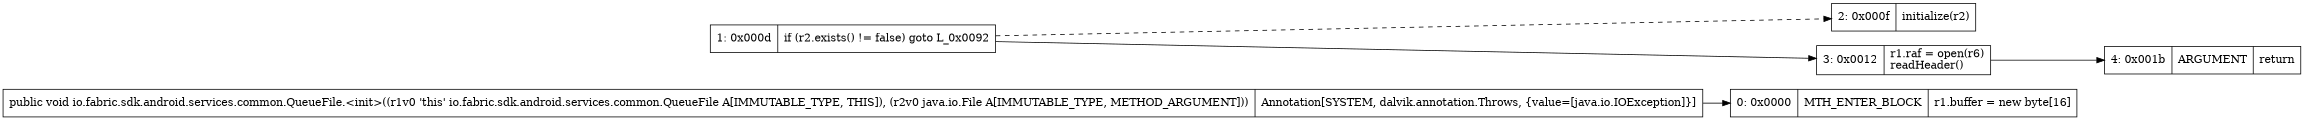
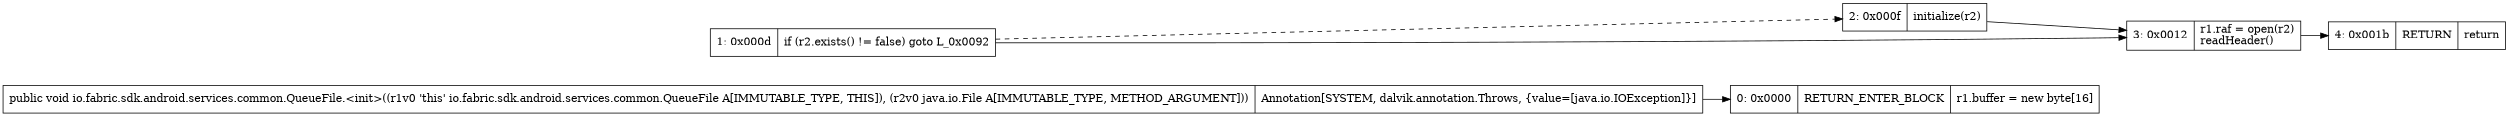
edge "2: 0x000f" -> "3: 0x0012": added
node "3: 0x0012": text "r1.raf = open(r6)" -> "r1.raf = open(r2)"
node "4: 0x001b": text "ARGUMENT" -> "RETURN"
node "0: 0x0000": text "MTH_ENTER_BLOCK" -> "RETURN_ENTER_BLOCK"
